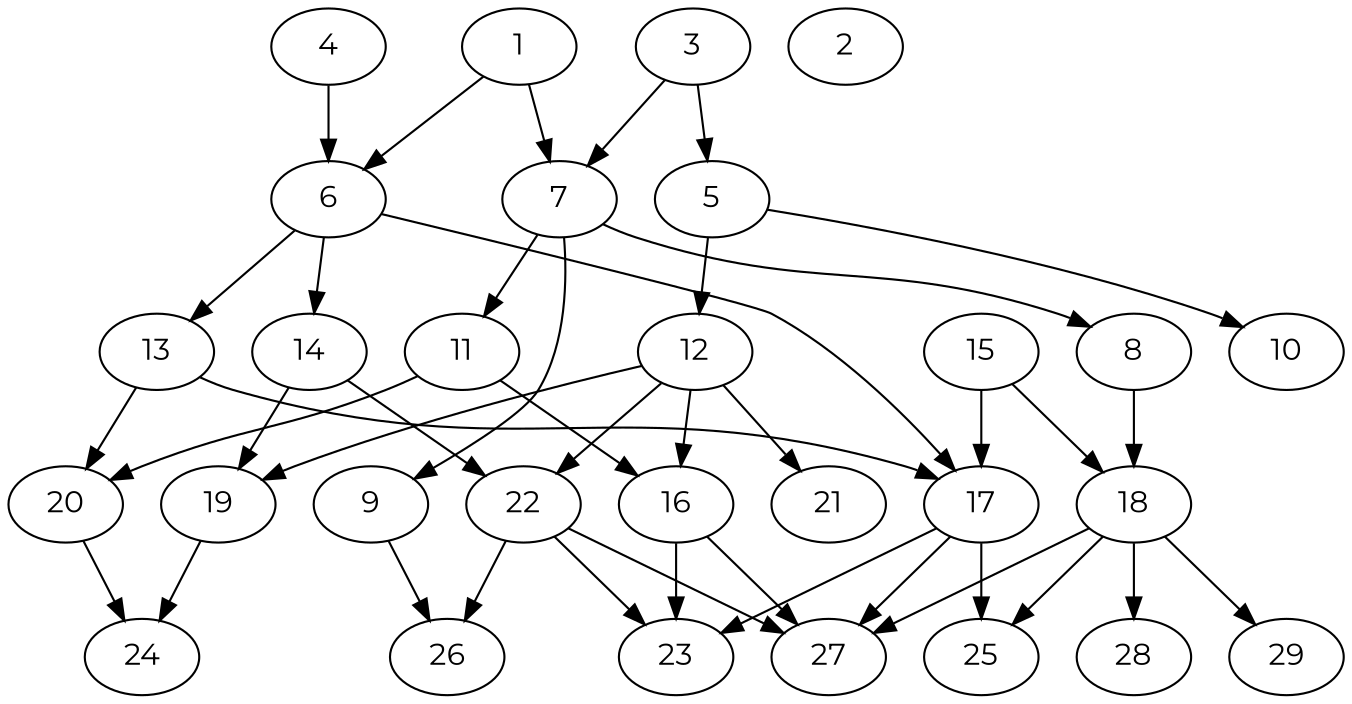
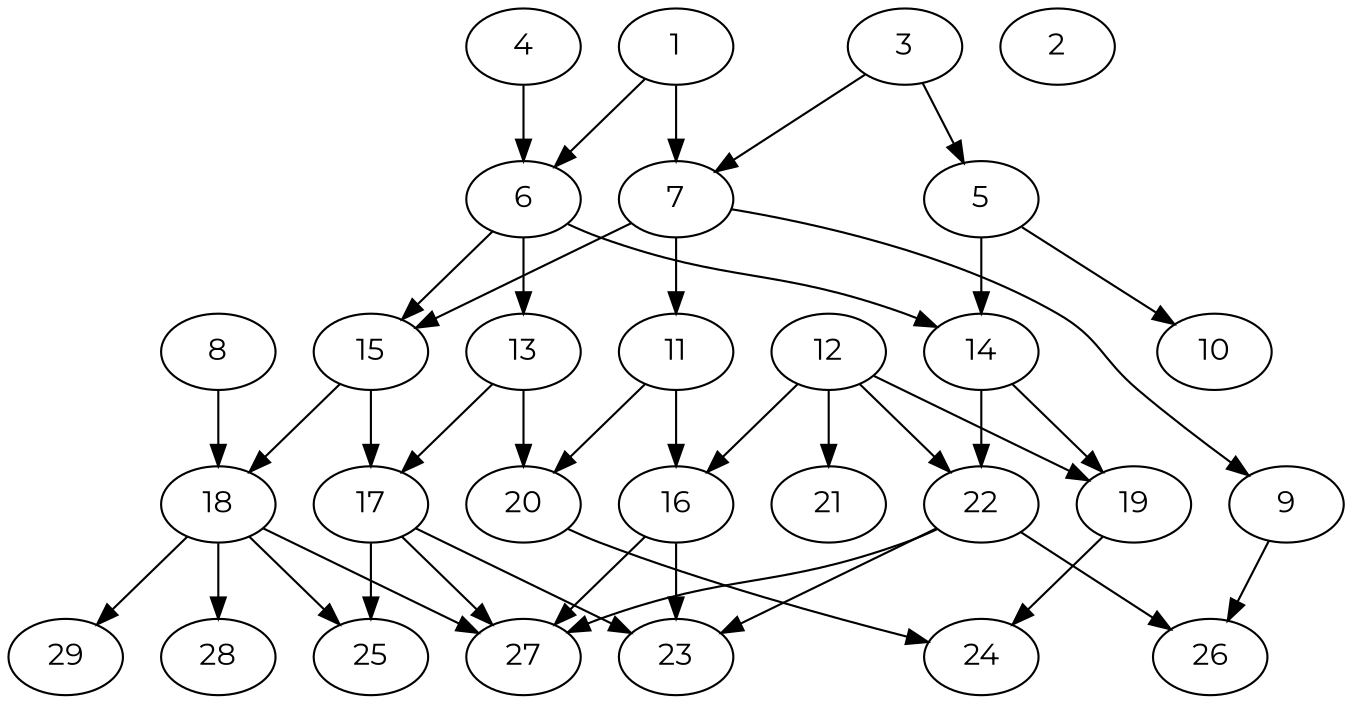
edge "5" -> "12": now "5" -> "14"
edge "7" -> "8": now "7" -> "15"
edge "6" -> "17": now "6" -> "15"
